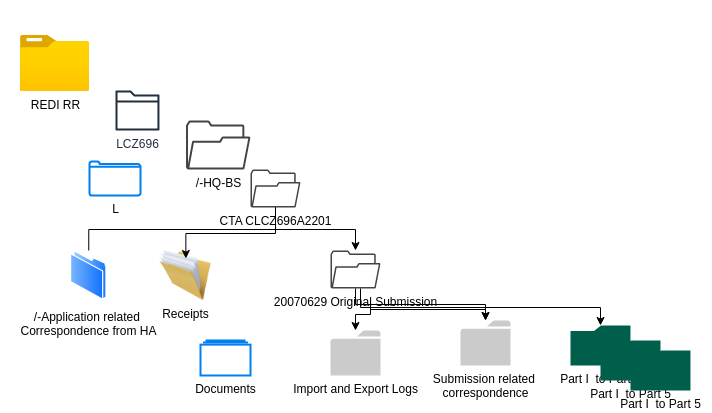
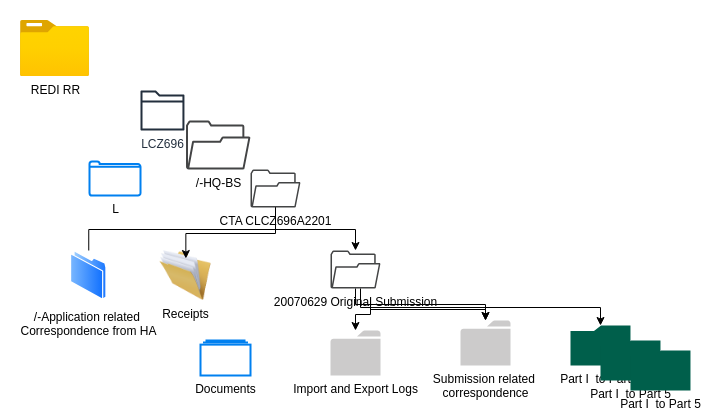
node "REDI RR": moved (55, 64) -> (55, 49)
node "LCZ696": moved (137, 111) -> (162, 111)
